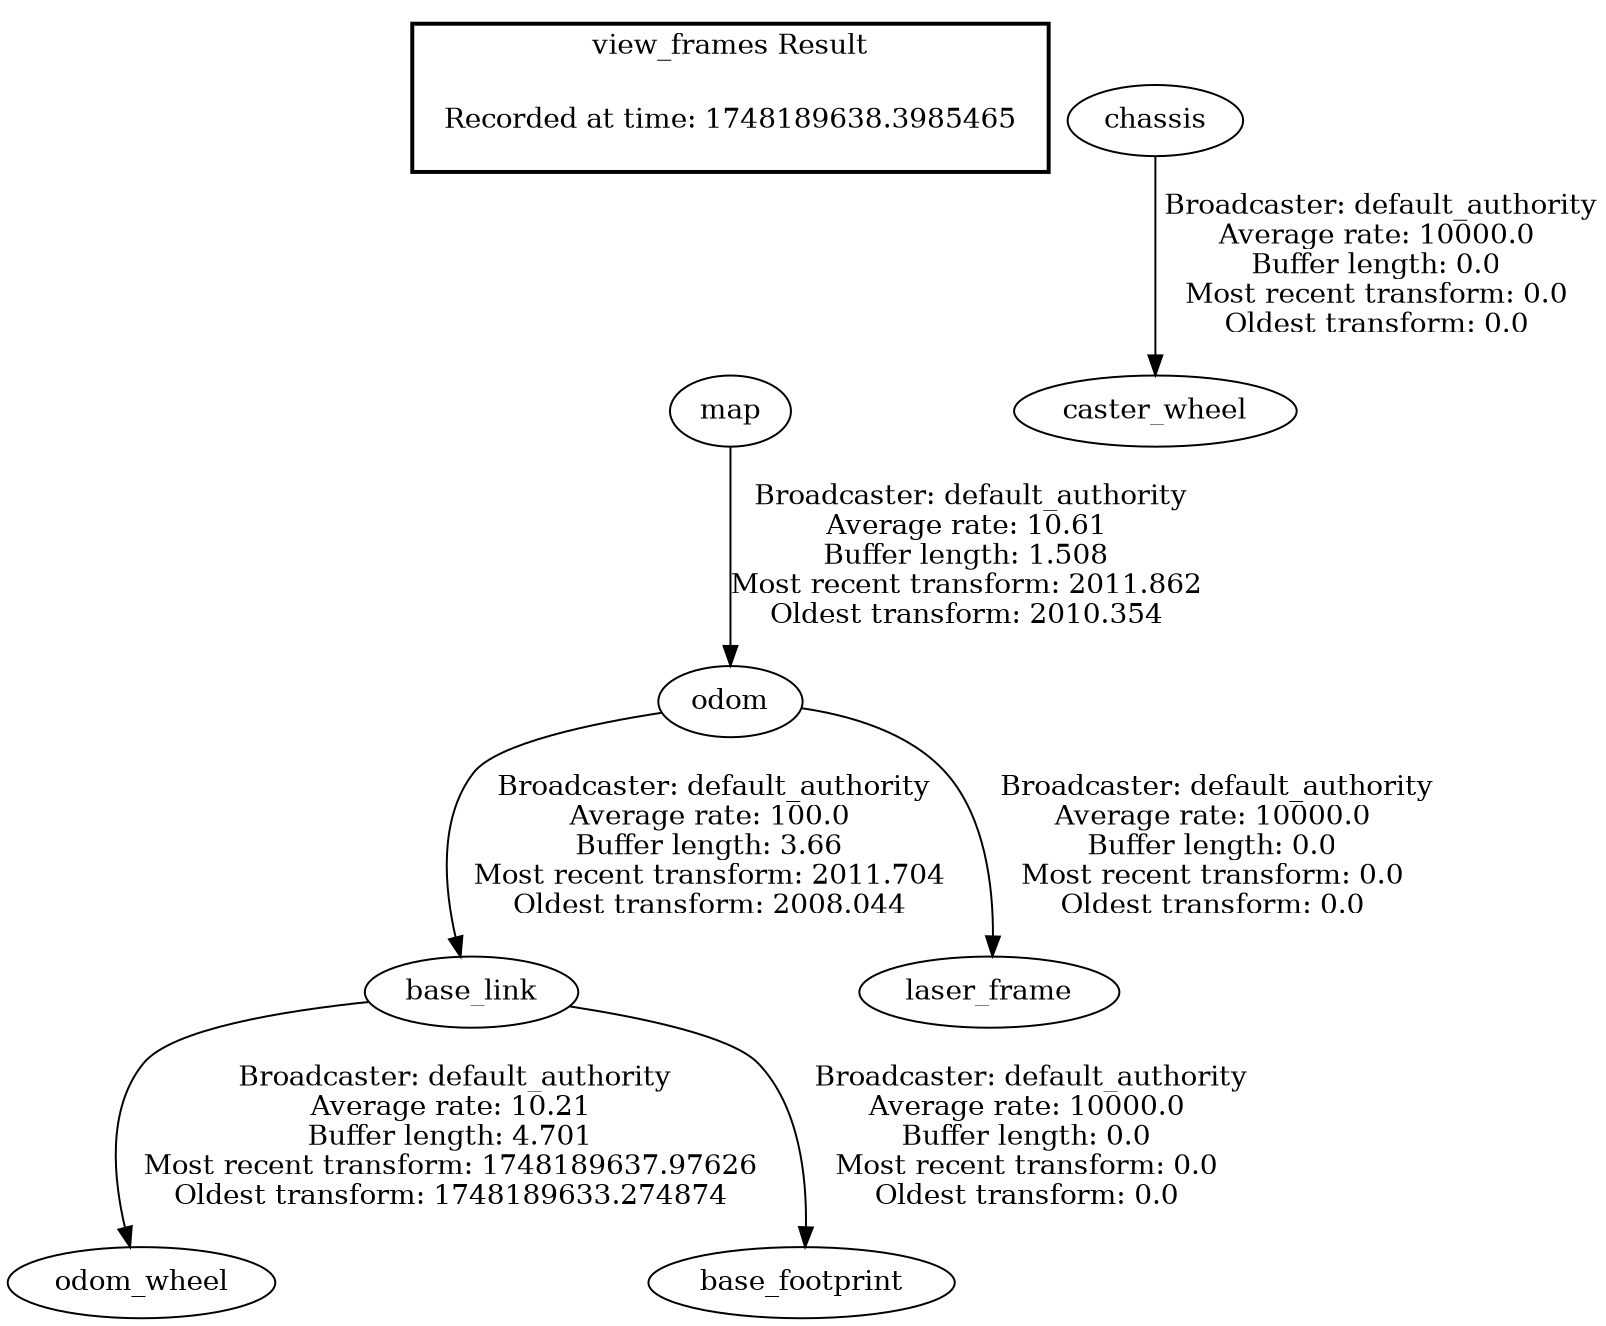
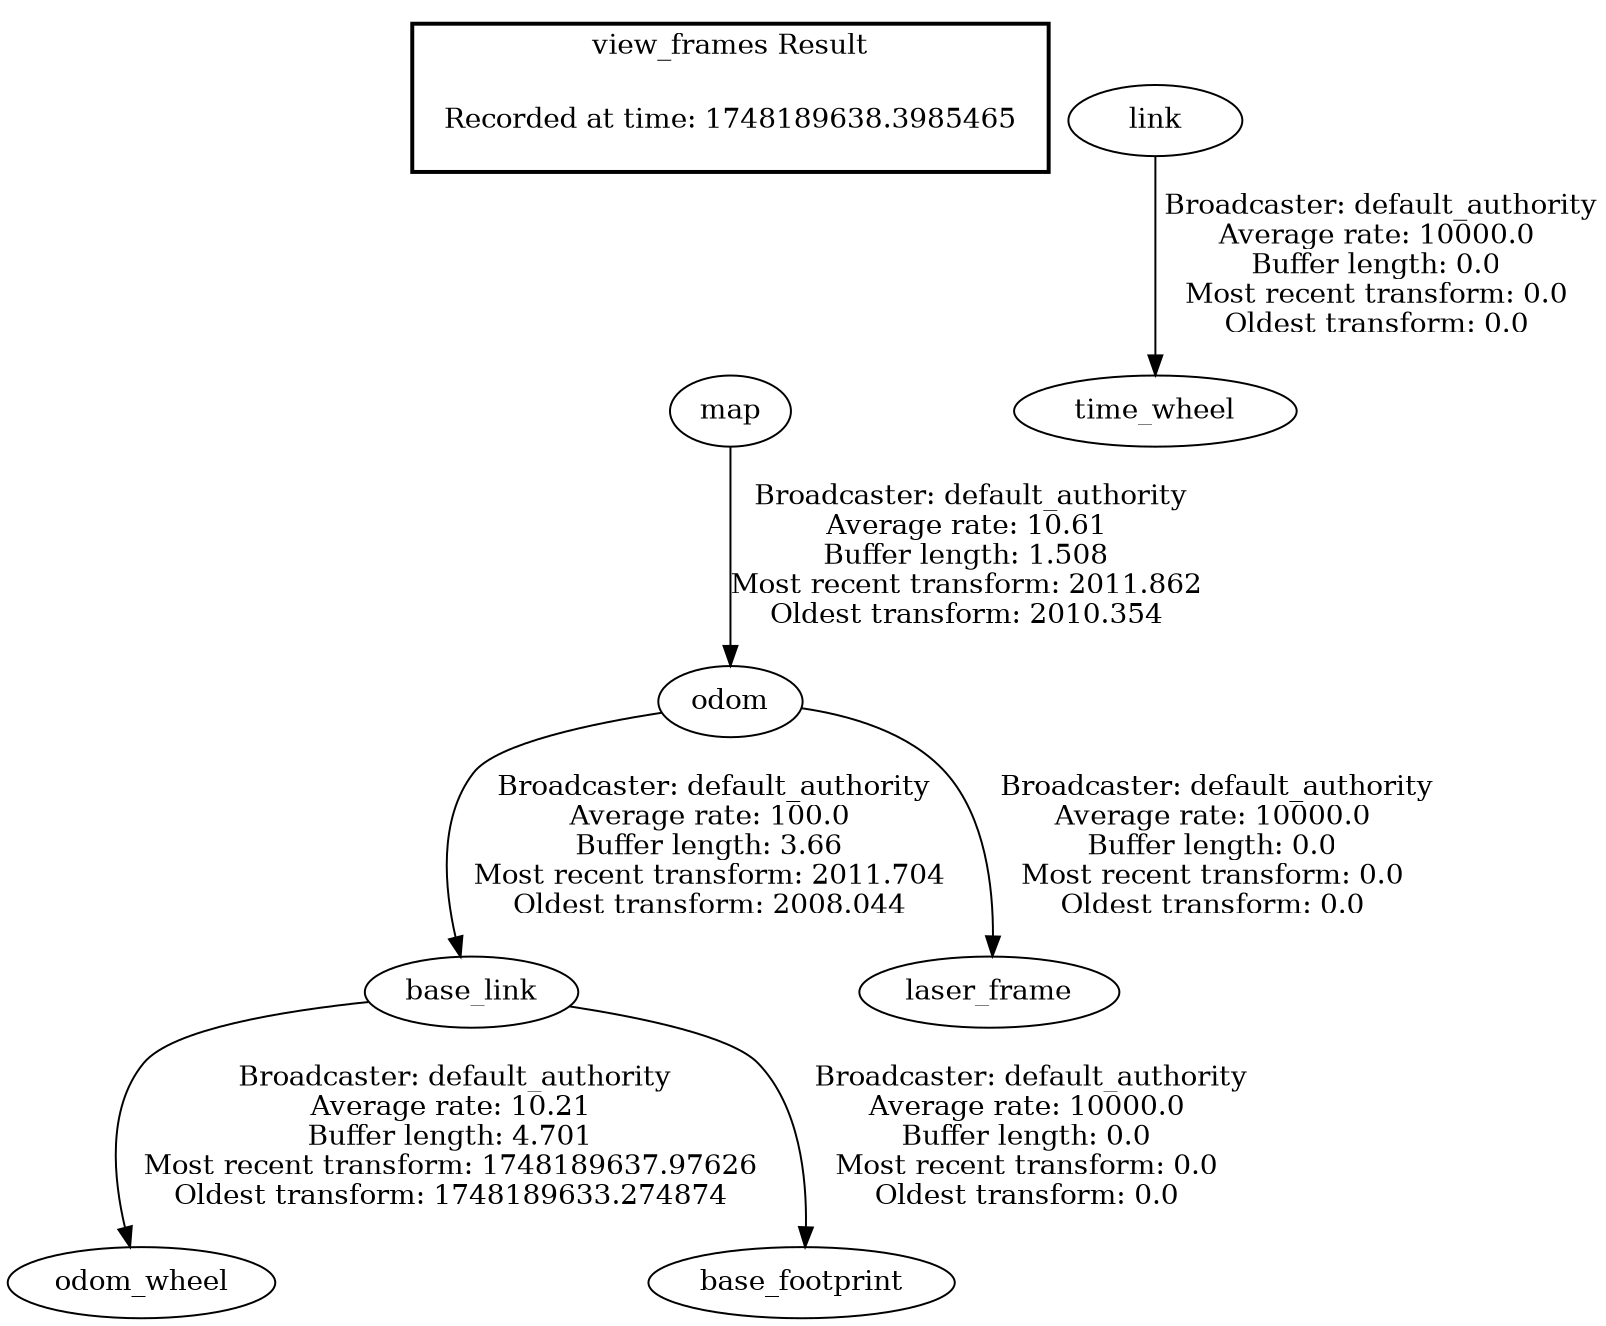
node "chassis": label "chassis" -> "link"
node "caster_wheel": label "caster_wheel" -> "time_wheel"
